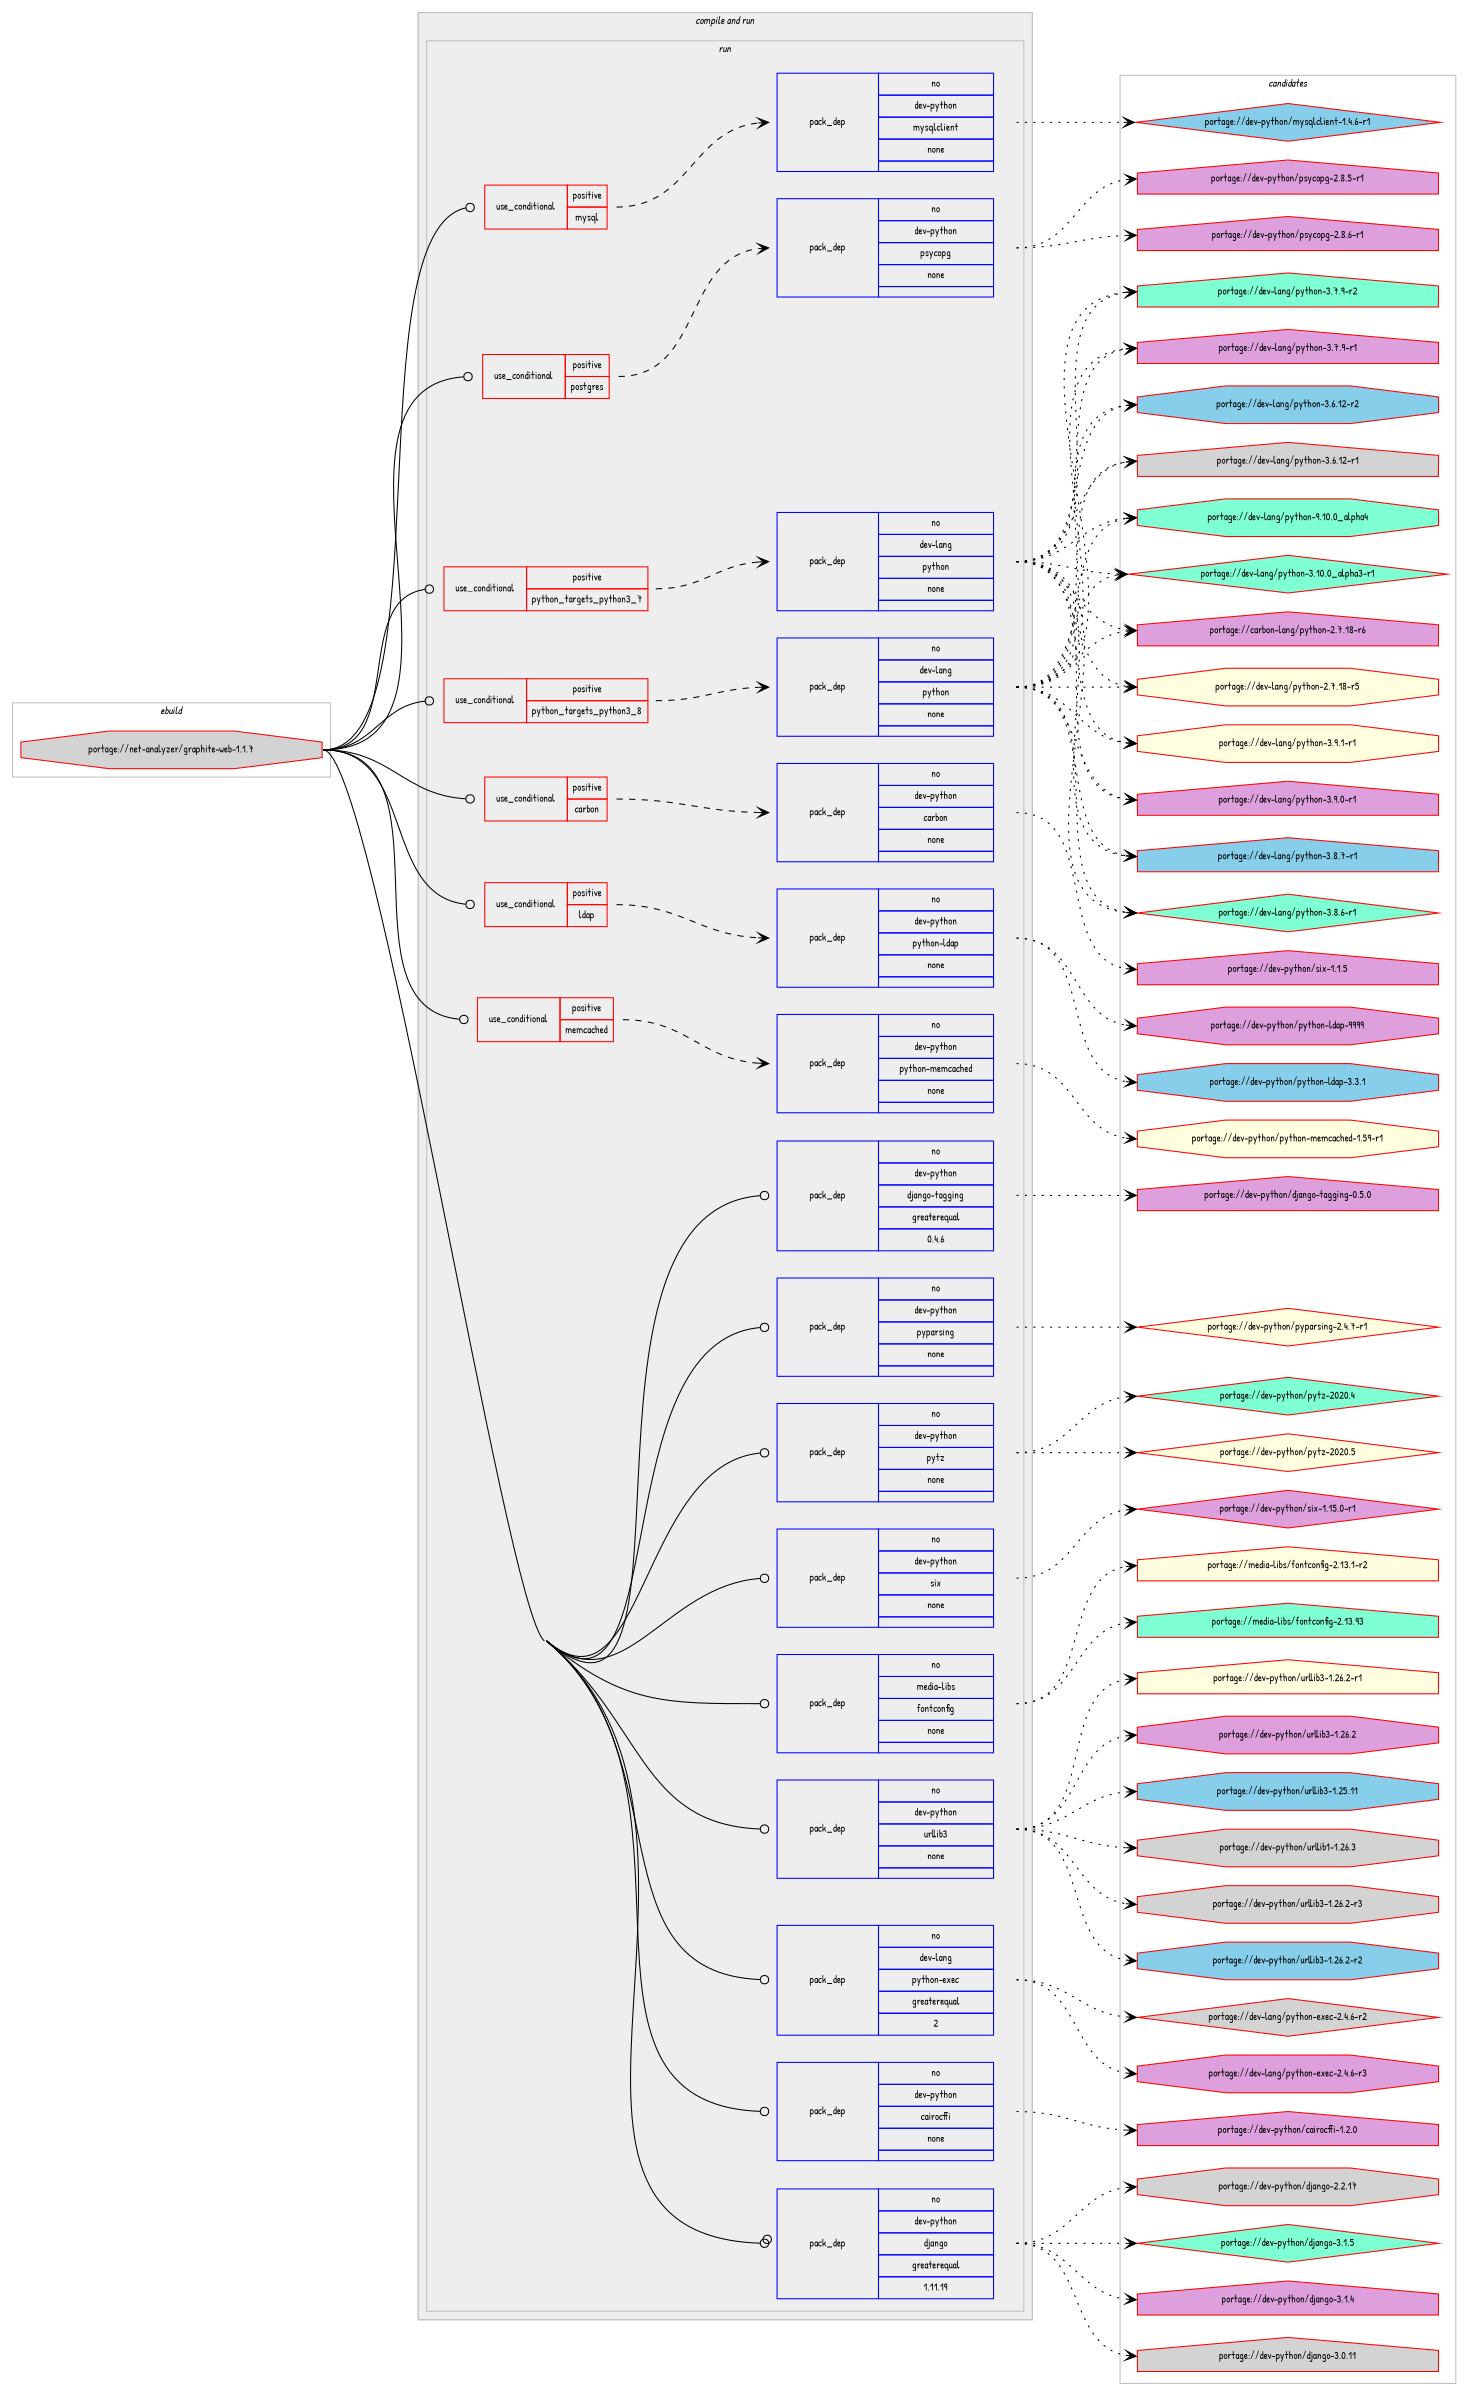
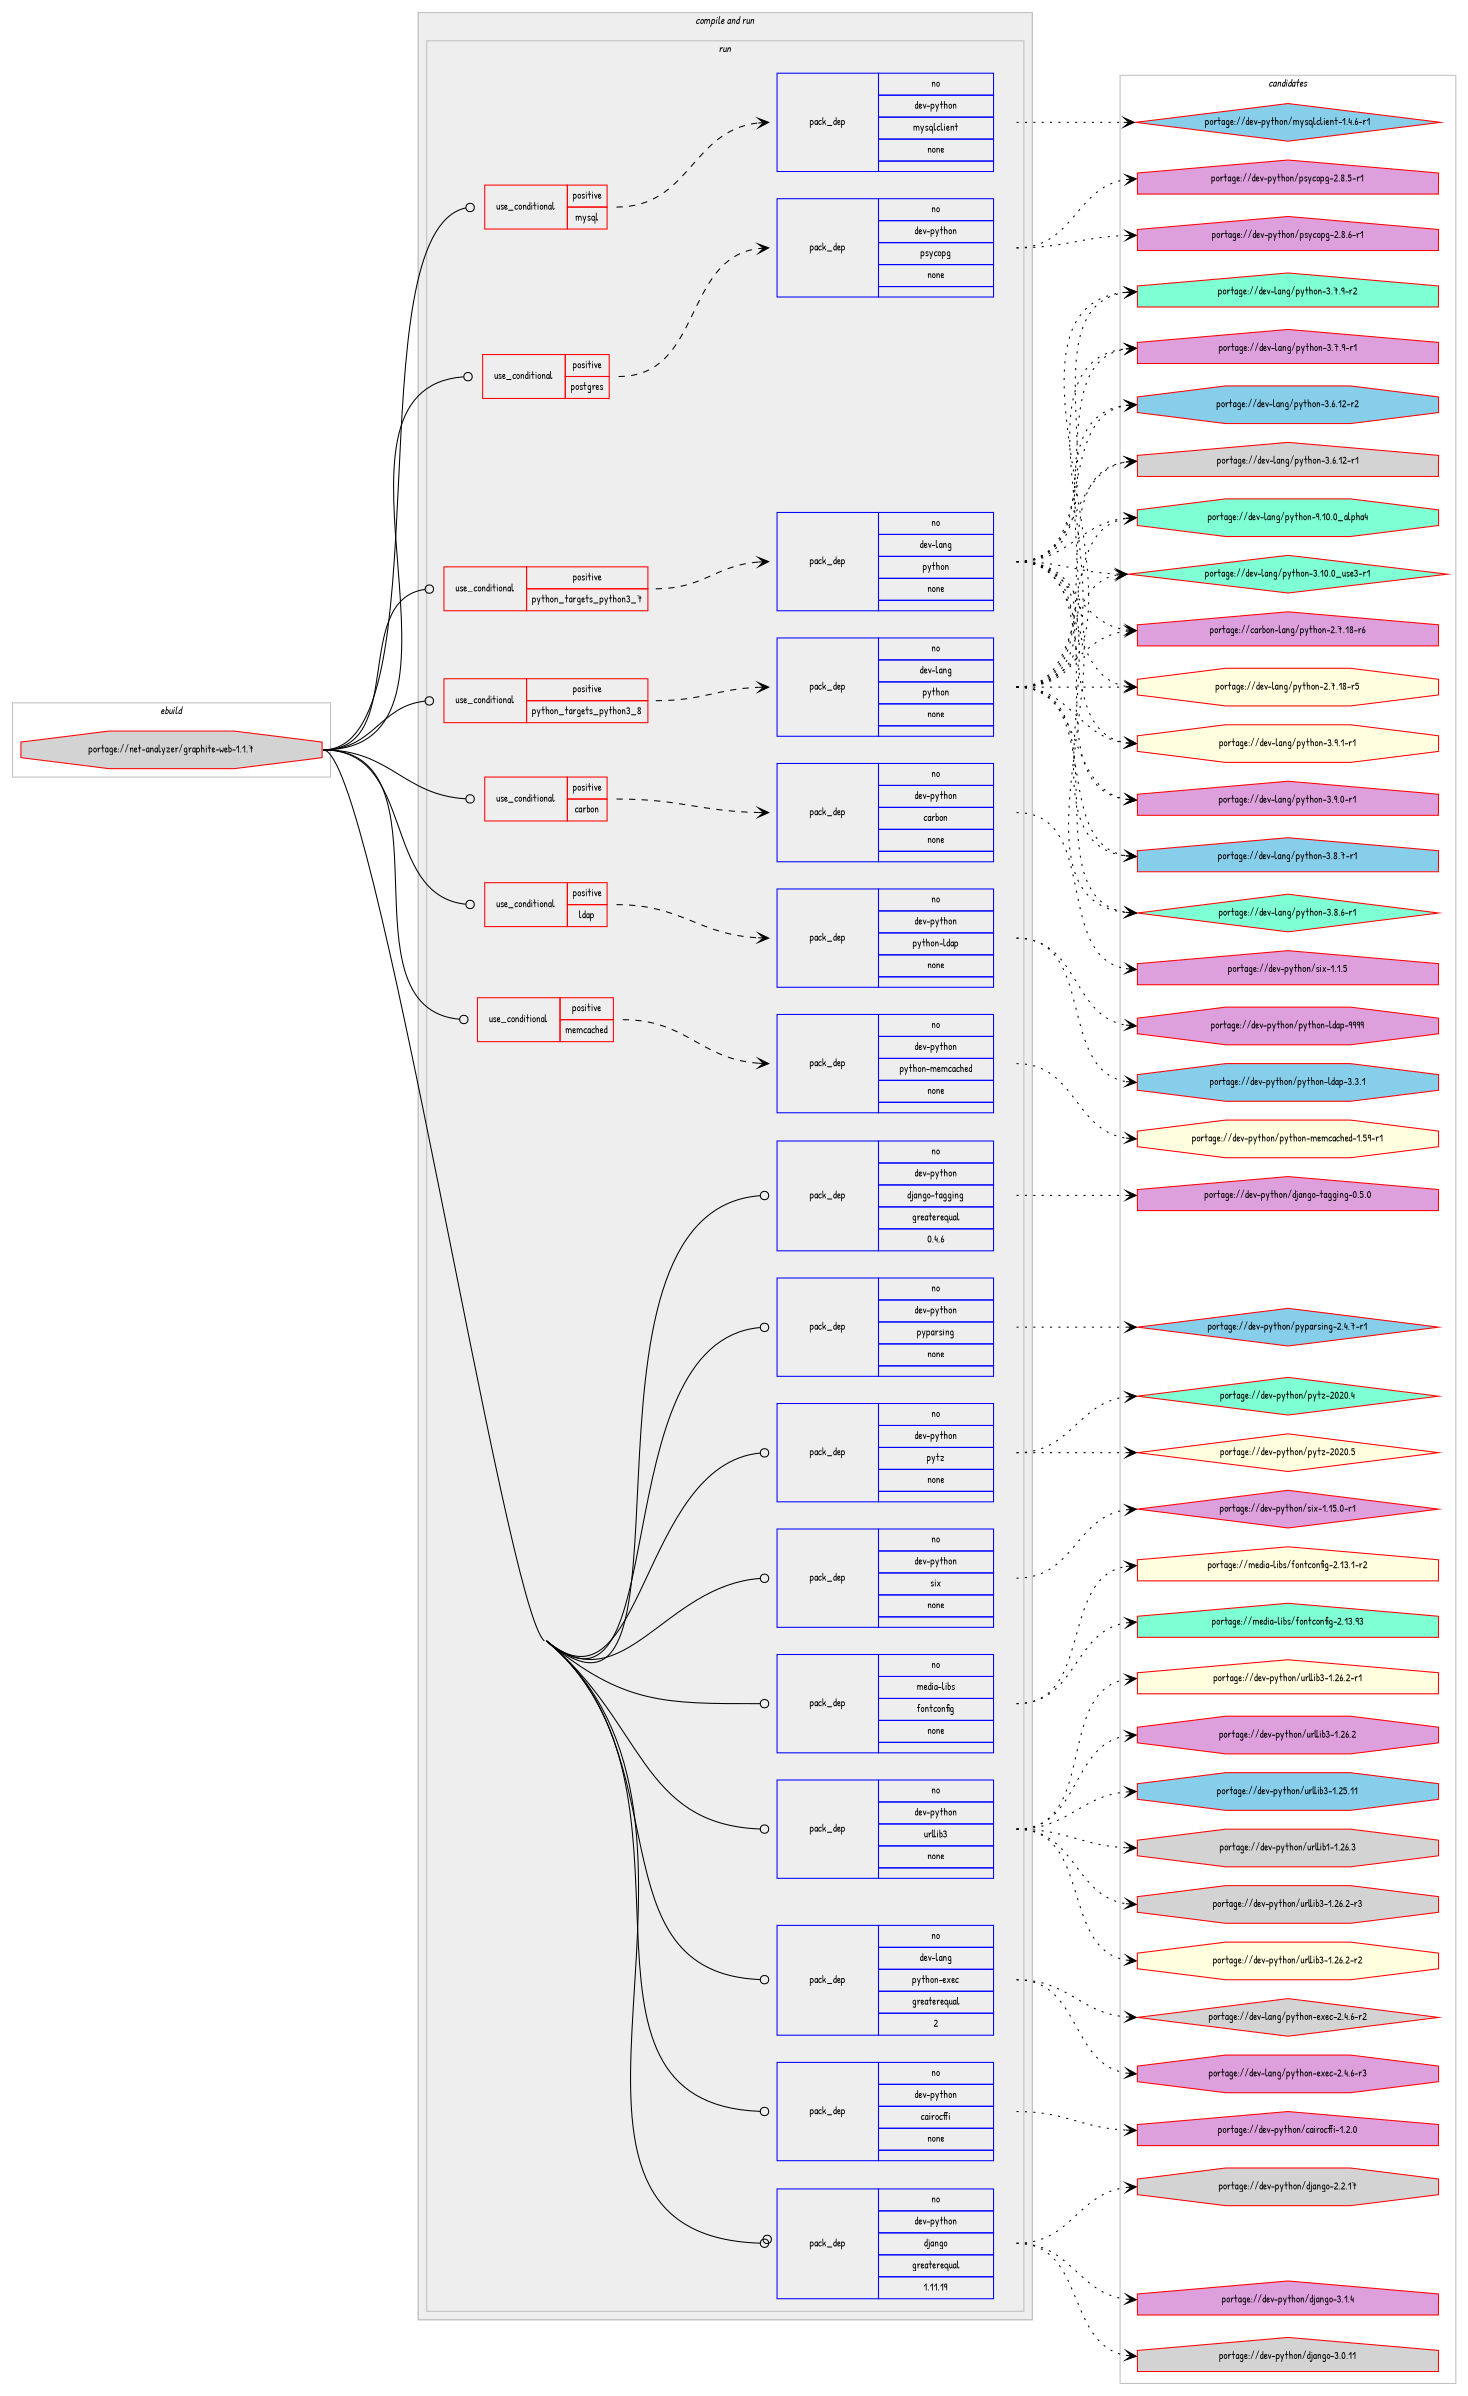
node "portage://dev-lang/python-3.10.0_alpha3-r1": label "portage://dev-lang/python-3.10.0_alpha3-r1" -> "portage://dev-lang/python-3.10.0_use3-r1"
node "portage://dev-python/pyparsing-2.4.7-r1": fillcolor lightyellow -> skyblue
node "portage://dev-python/urllib3-1.26.2-r2": fillcolor skyblue -> lightyellow
node "portage://dev-python/django-3.1.5": removed
